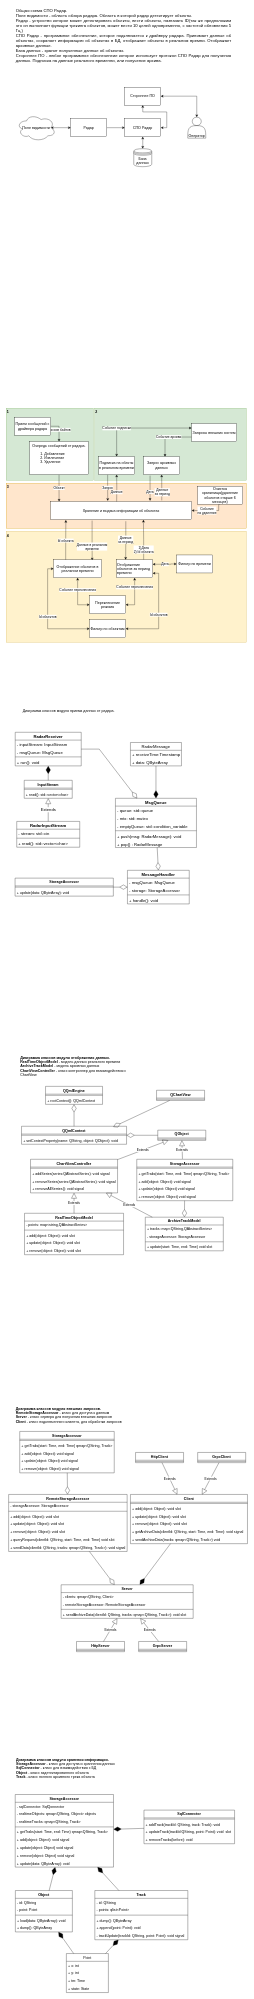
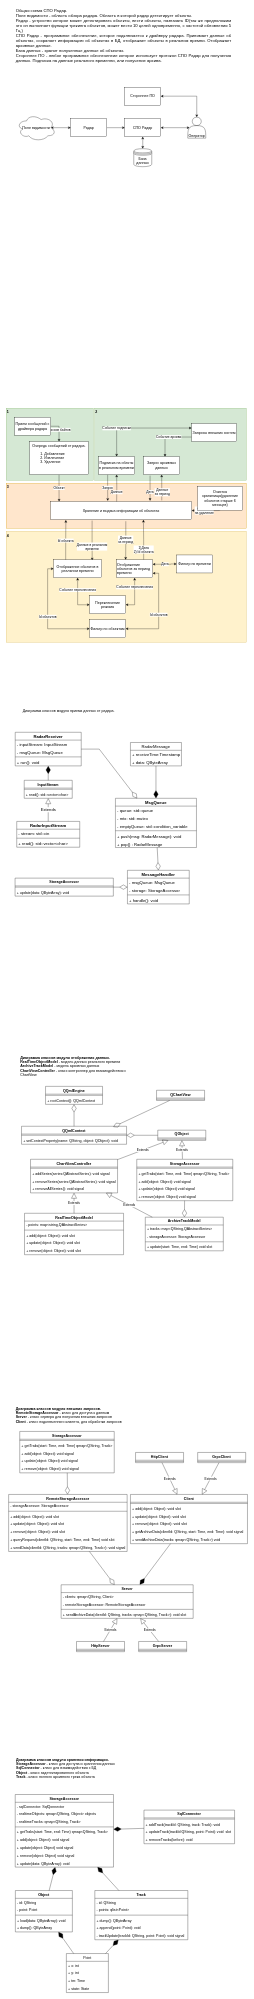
edge "Стороннее ПО" -- "СПО Радар": now "Оператор" -- "СПО Радар"
node "Очистка хранилища(удаление обьектов старше 6 месяцев)": size 45x18 -> 45x24
